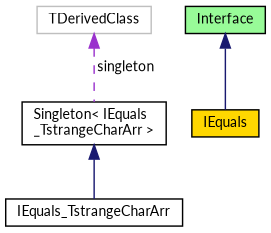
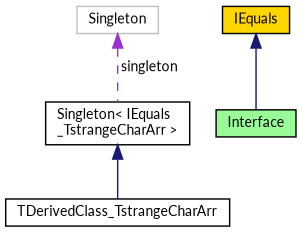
node "TDerivedClass": label "TDerivedClass" -> "Singleton"
edge "IEquals" -> "Interface": reversed
node "IEquals_TstrangeCharArr": label "IEquals_TstrangeCharArr" -> "TDerivedClass_TstrangeCharArr"
